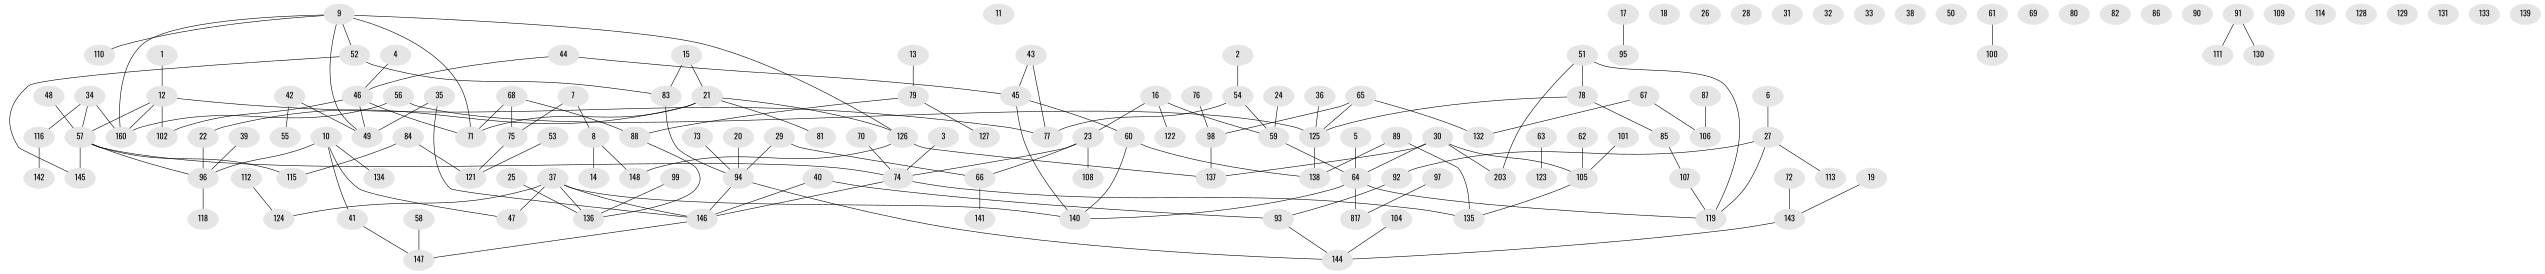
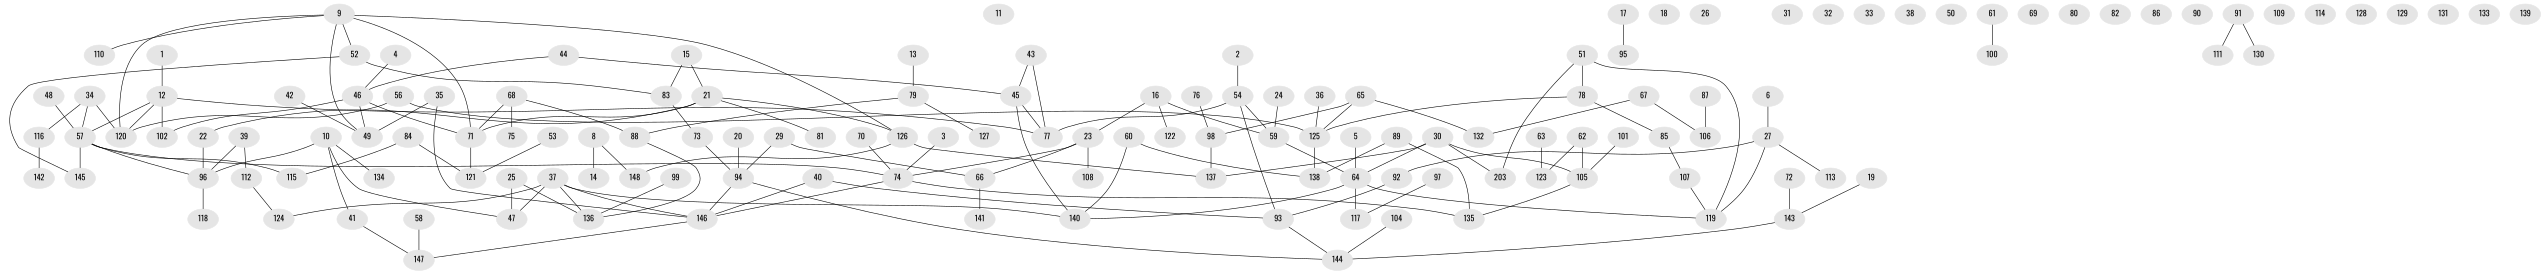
node "28": removed
node "7": removed
edge "45" -- "60": now "45" -- "77"
node "160": label "160" -> "120"
node "55": removed
edge "83" -- "94": now "83" -- "73"
edge "39" -- "112": added
edge "75" -- "121": now "71" -- "121"
edge "54" -- "93": added
edge "62" -- "123": added
edge "25" -- "47": added
node "817": label "817" -> "117"
